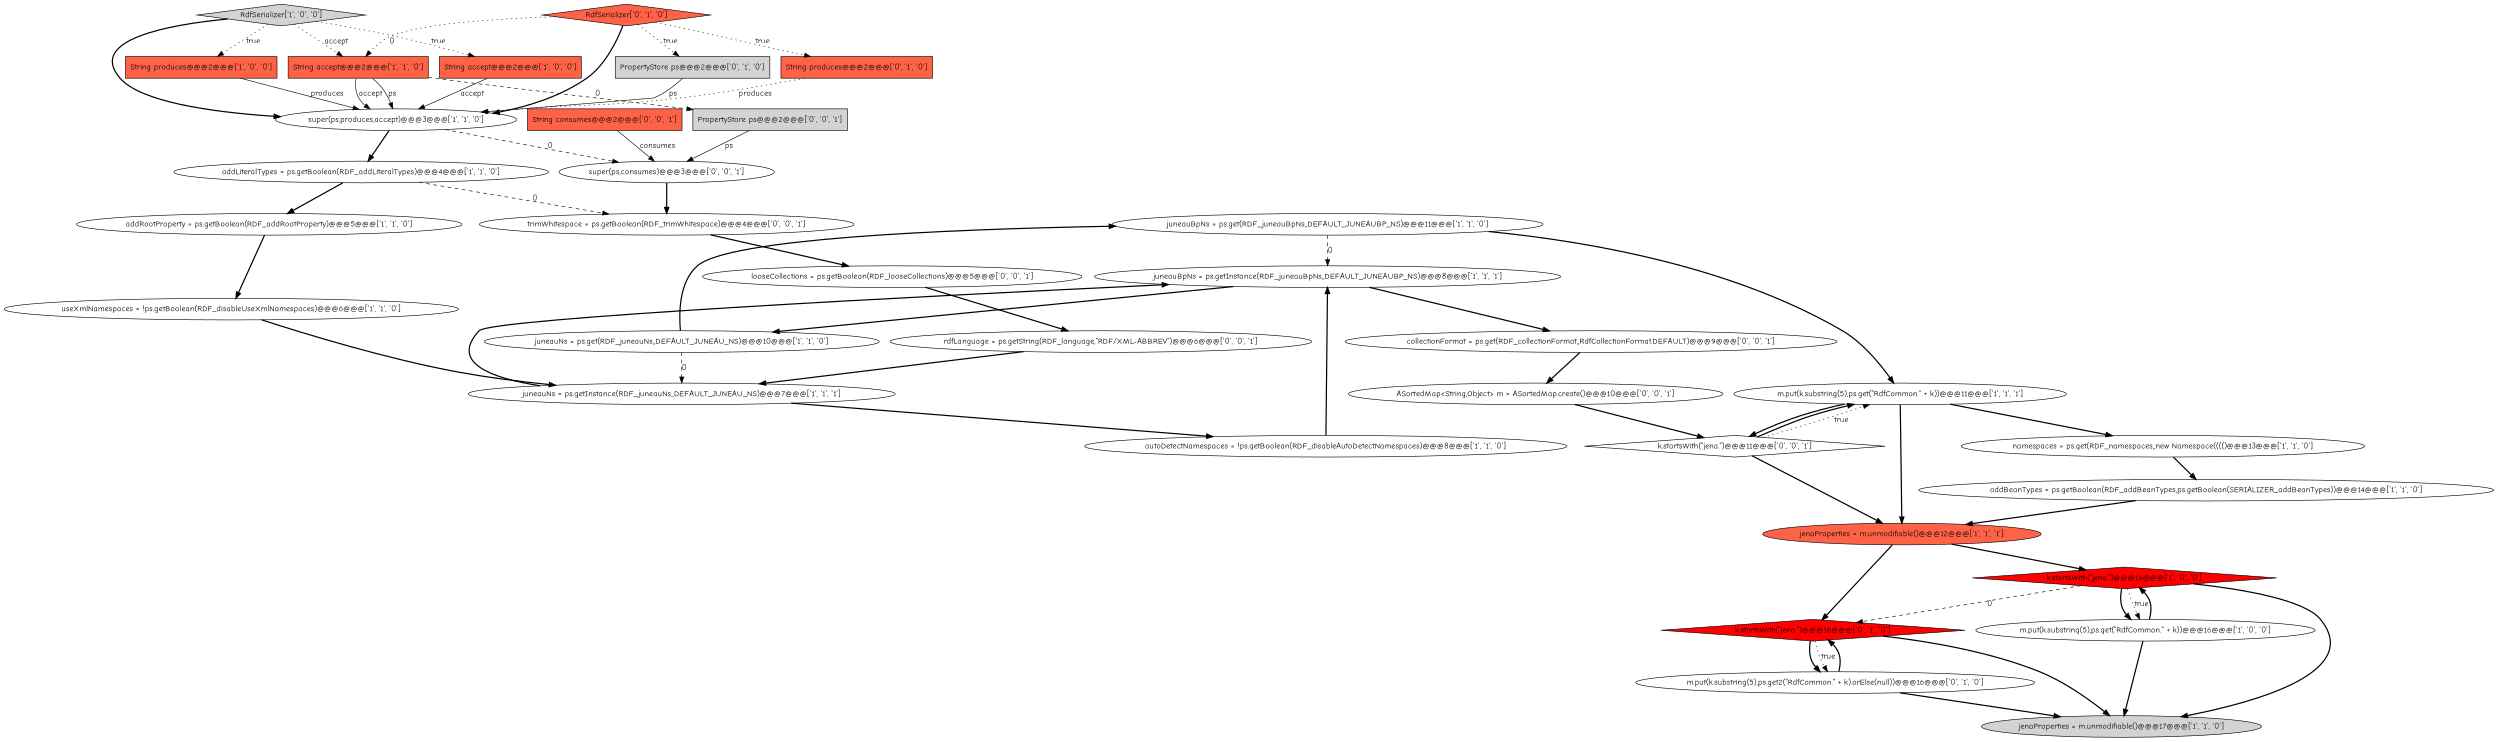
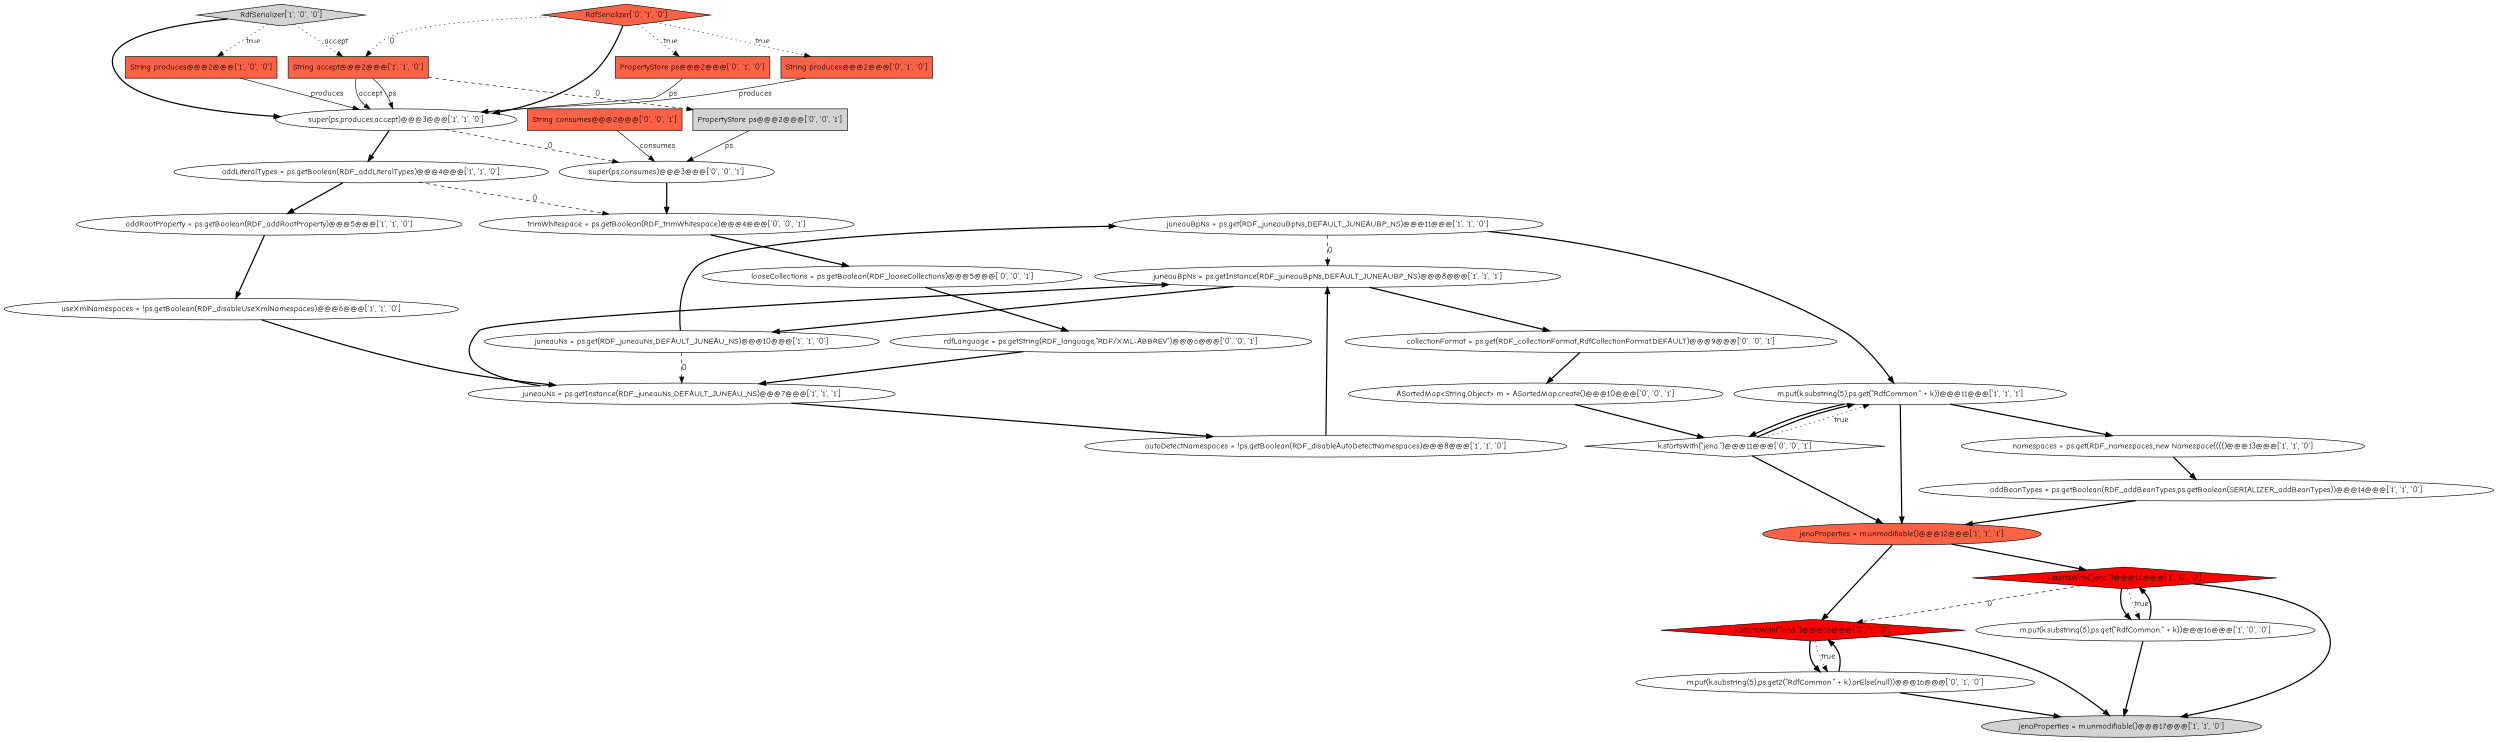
node "String accept@@@2@@@['1', '0', '0']": removed
node "PropertyStore ps@@@2@@@['0', '1', '0']": fillcolor lightgray -> tomato
edge "String produces@@@2@@@['0', '1', '0']" -> "super(ps,produces,accept)@@@3@@@['1', '1', '0']": style dotted -> solid
